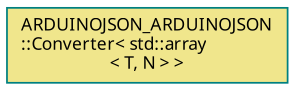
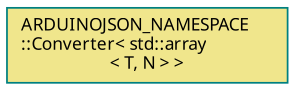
node "ARDUINOJSON_ARDUINOJSON ::Converter< std::array < T, N > >": label "ARDUINOJSON_ARDUINOJSON ::Converter< std::array < T, N > >" -> "ARDUINOJSON_NAMESPACE ::Converter< std::array < T, N > >"
